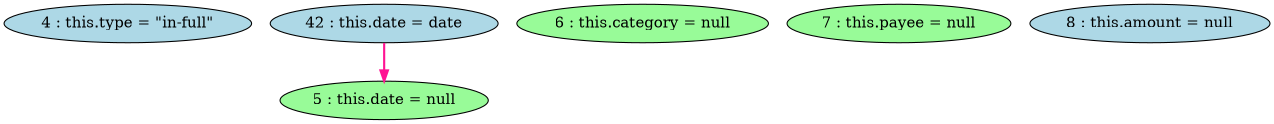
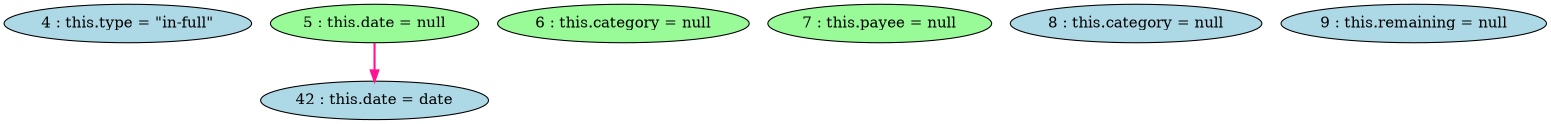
node "8 : this.amount = null": label "8 : this.amount = null" -> "8 : this.category = null"
node "9 : this.remaining = null": added
edge "42 : this.date = date" -> "5 : this.date = null": reversed
